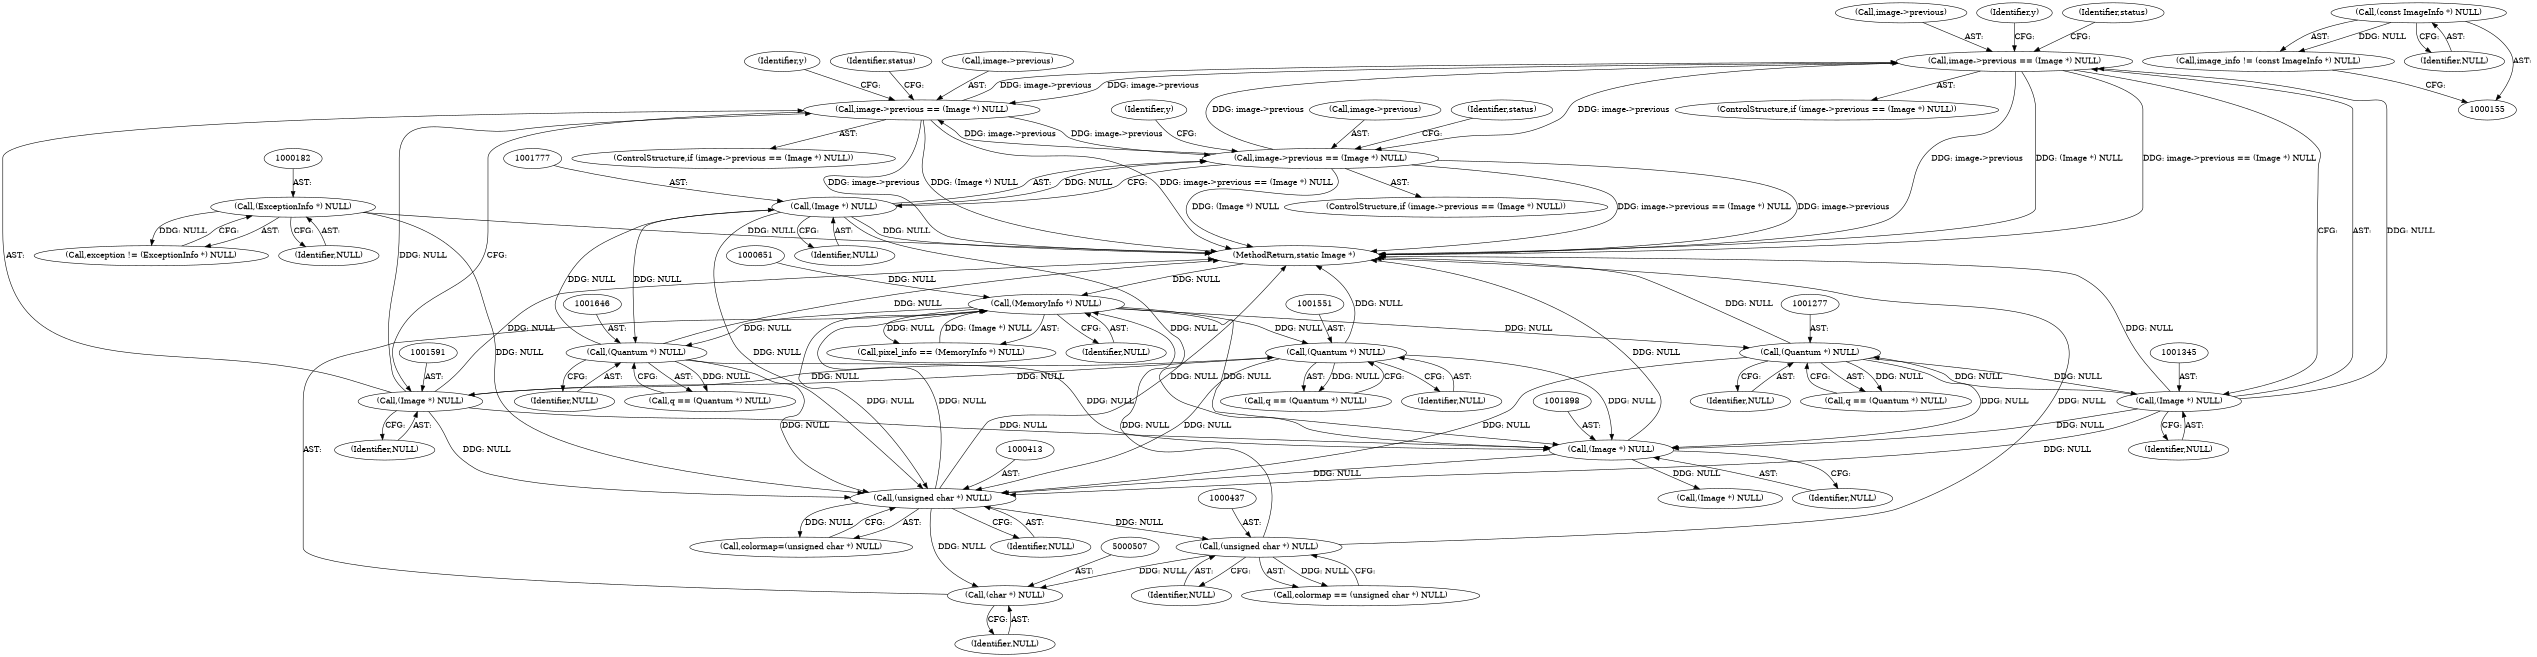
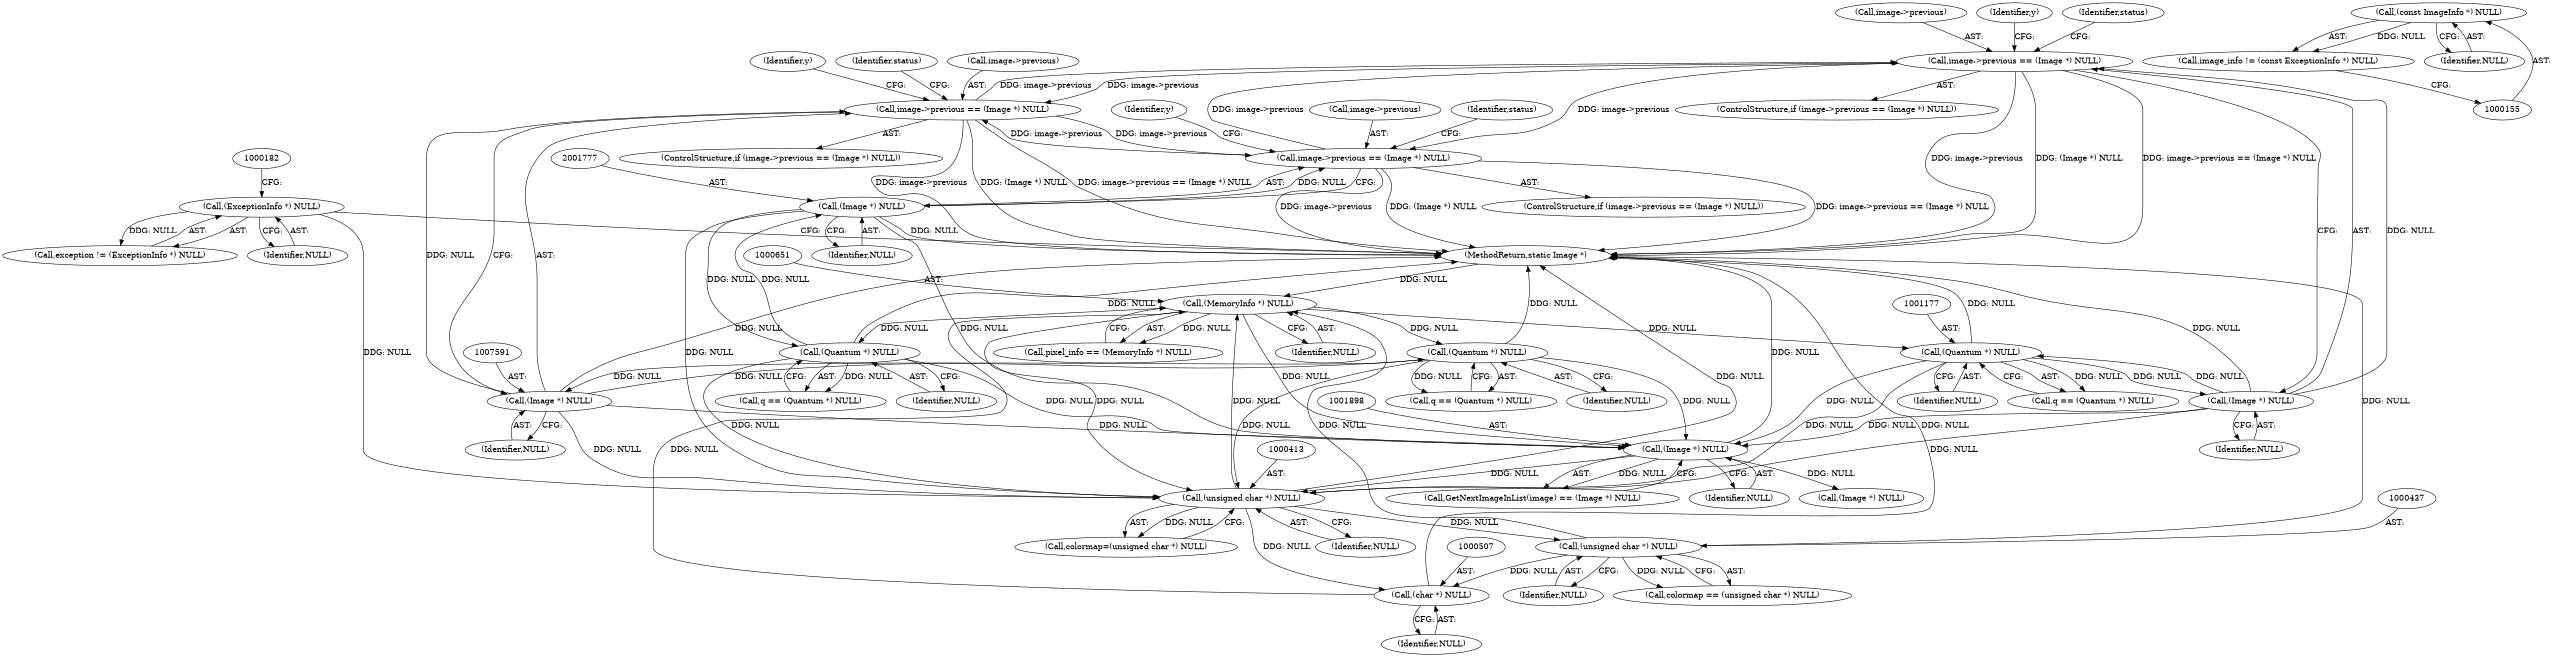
edge "(Call,(const ImageInfo *) NULL)" -> "1000155": reversed
node "(Call,image_info != (const ImageInfo *) NULL)": label "(Call,image_info != (const ImageInfo *) NULL)" -> "(Call,image_info != (const ExceptionInfo *) NULL)"
node "1001777": label "1001777" -> "2001777"
edge "1000182" -> "(Call,(ExceptionInfo *) NULL)": label "AST: " -> "CFG: "
edge "(Call,exception != (ExceptionInfo *) NULL)" -> "(Call,(ExceptionInfo *) NULL)": label "CFG: " -> "AST: "
edge "(Call,(ExceptionInfo *) NULL)" -> "(MethodReturn,static Image *)": label "DDG: NULL" -> "CFG: "
edge "1000651" -> "(Call,(MemoryInfo *) NULL)": label "DDG: NULL" -> "AST: "
node "1001646": removed
node "1001551": removed
node "1001277": label "1001277" -> "1001177"
edge "(Call,pixel_info == (MemoryInfo *) NULL)" -> "(Call,(MemoryInfo *) NULL)": label "DDG: (Image *) NULL" -> "CFG: "
node "1001591": label "1001591" -> "1007591"
node "1001345": removed
edge "(Call,(char *) NULL)" -> "(Call,(MemoryInfo *) NULL)": label "AST: " -> "DDG: NULL"
node "(Call,GetNextImageInList(image) == (Image *) NULL)": added
edge "(Call,(char *) NULL)" -> "(MethodReturn,static Image *)": added, label "DDG: NULL"
node "5000507": label "5000507" -> "1000507"
